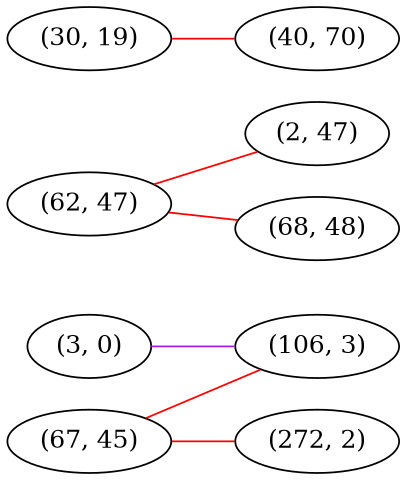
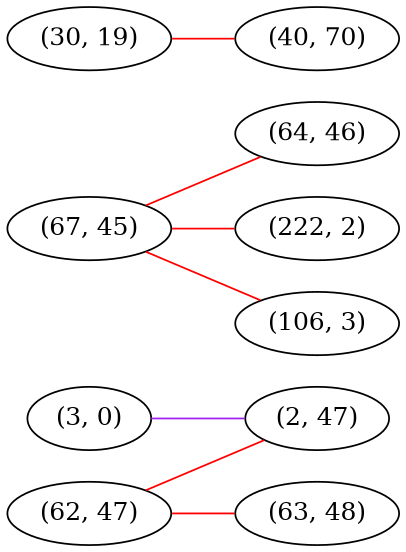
node "(64, 46)": added
node "(68, 48)": label "(68, 48)" -> "(63, 48)"
edge "(3, 0)" -- "(106, 3)": now "(3, 0)" -- "(2, 47)"
node "(272, 2)": label "(272, 2)" -> "(222, 2)"
